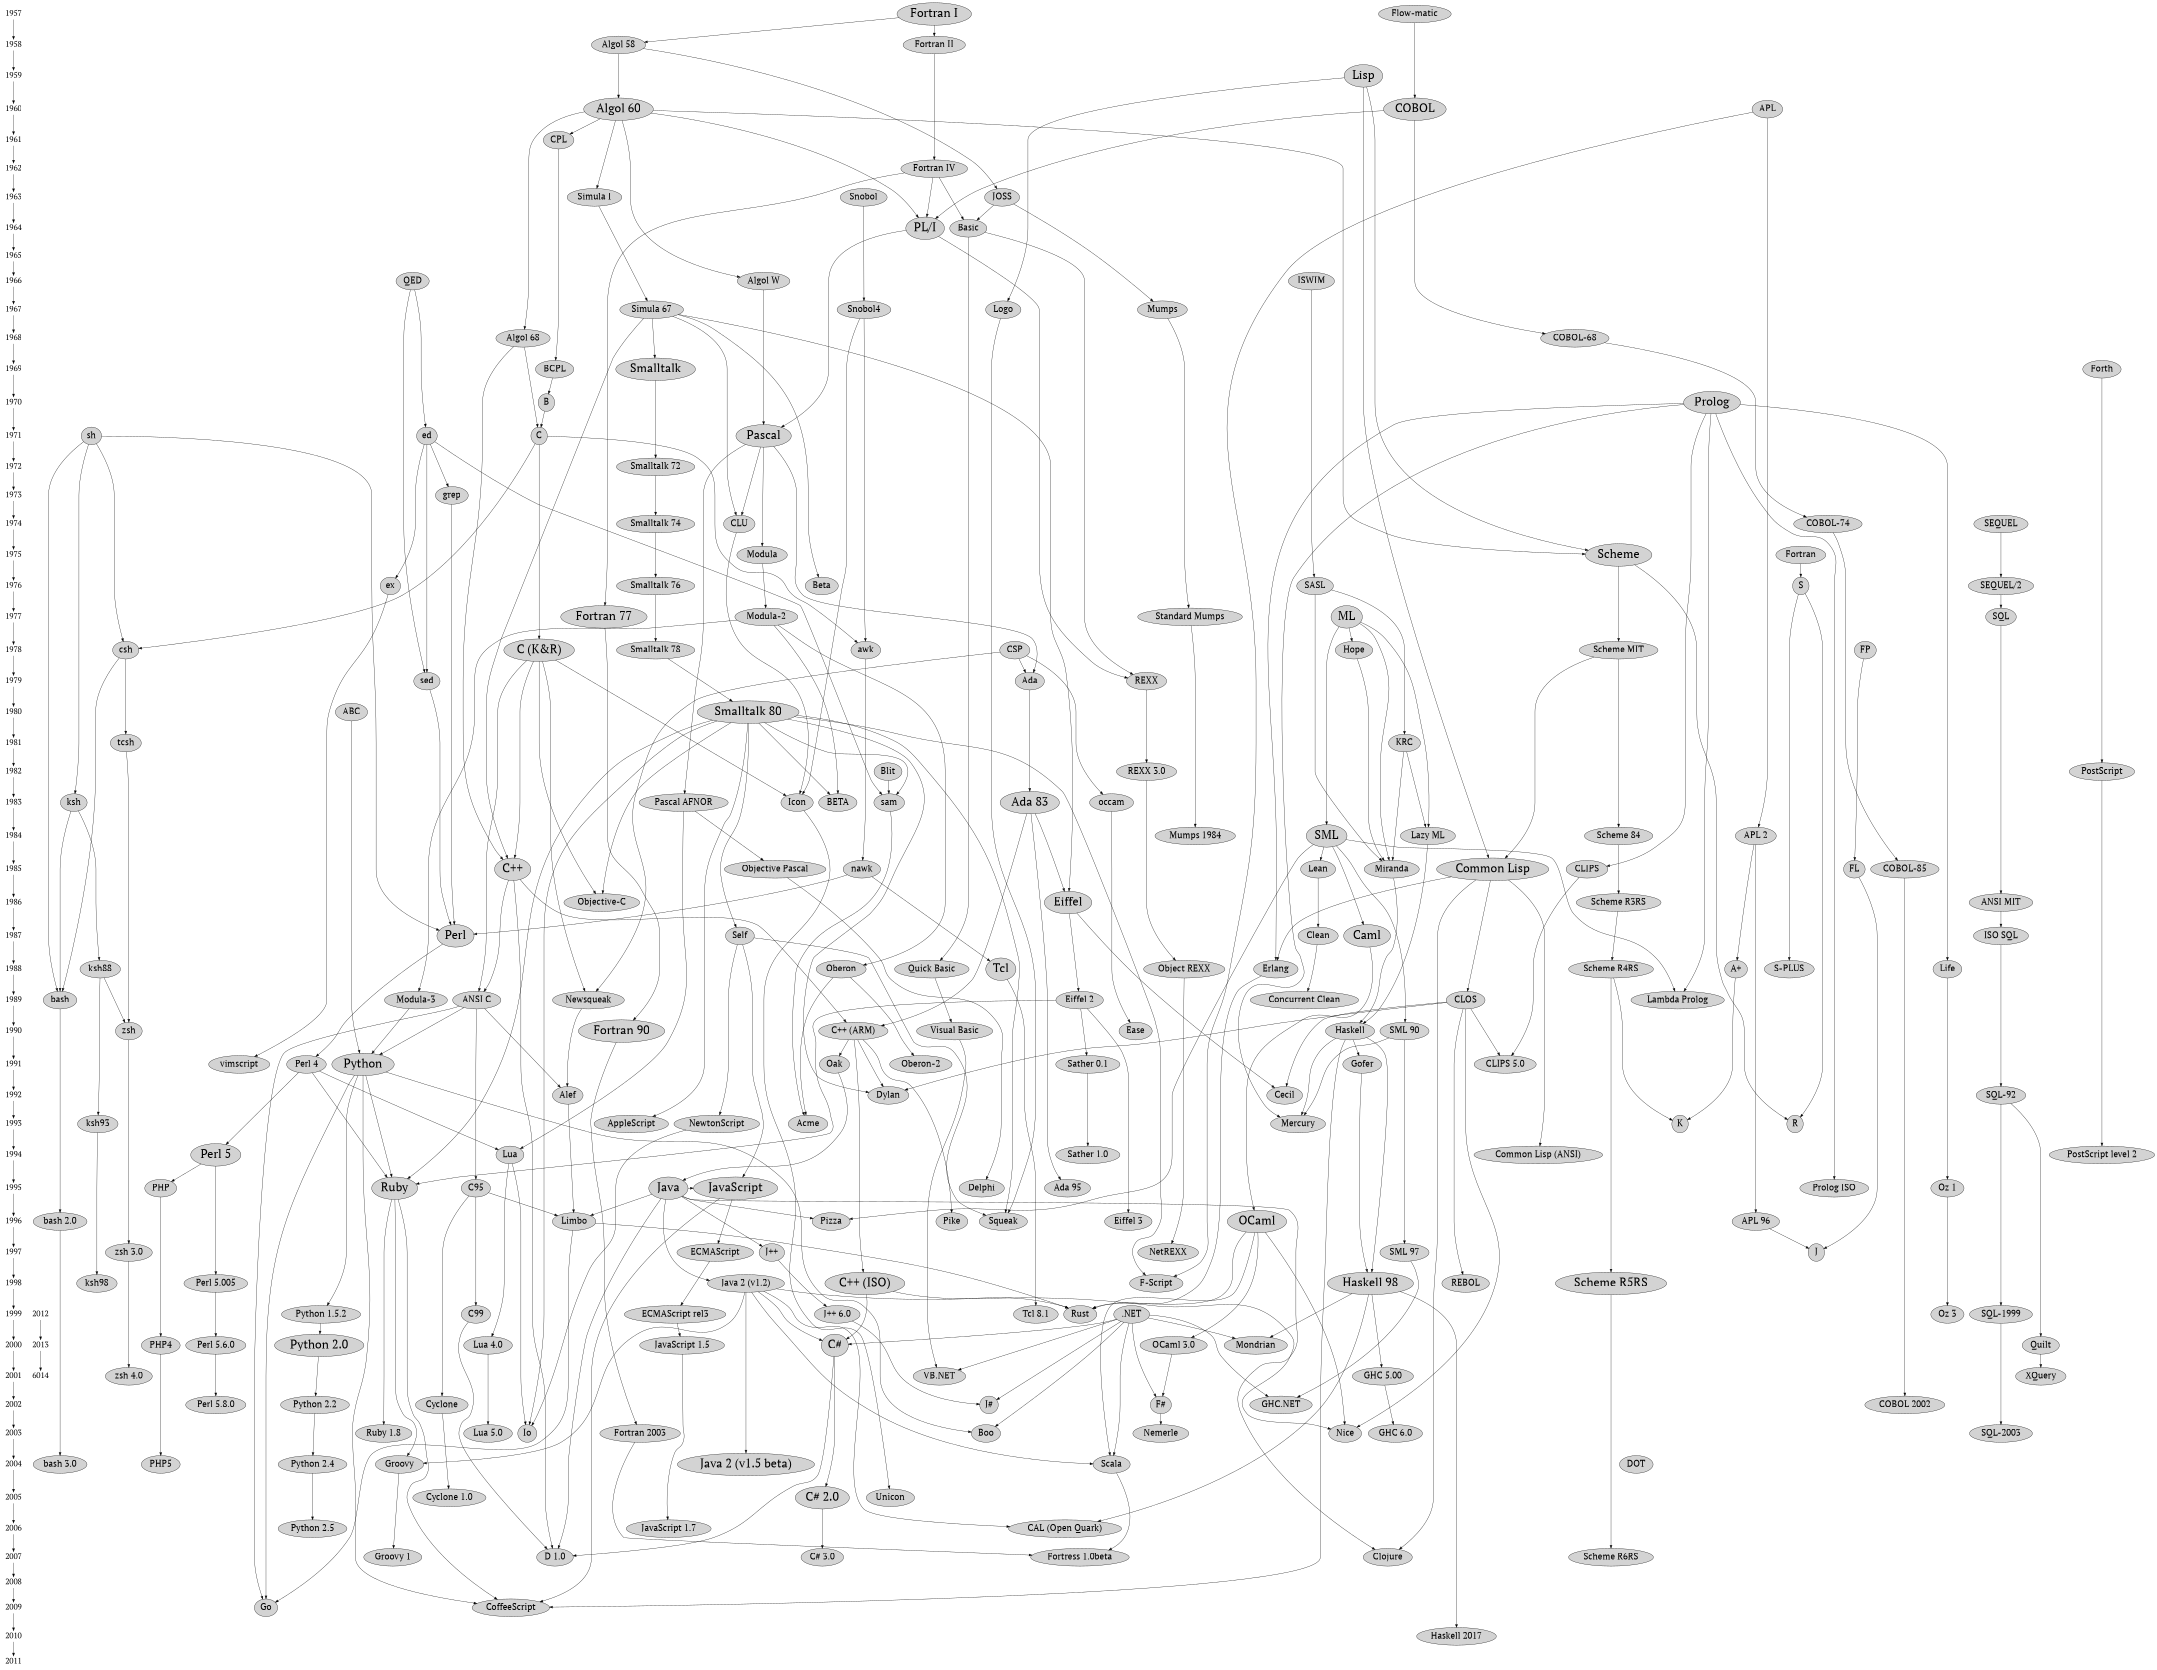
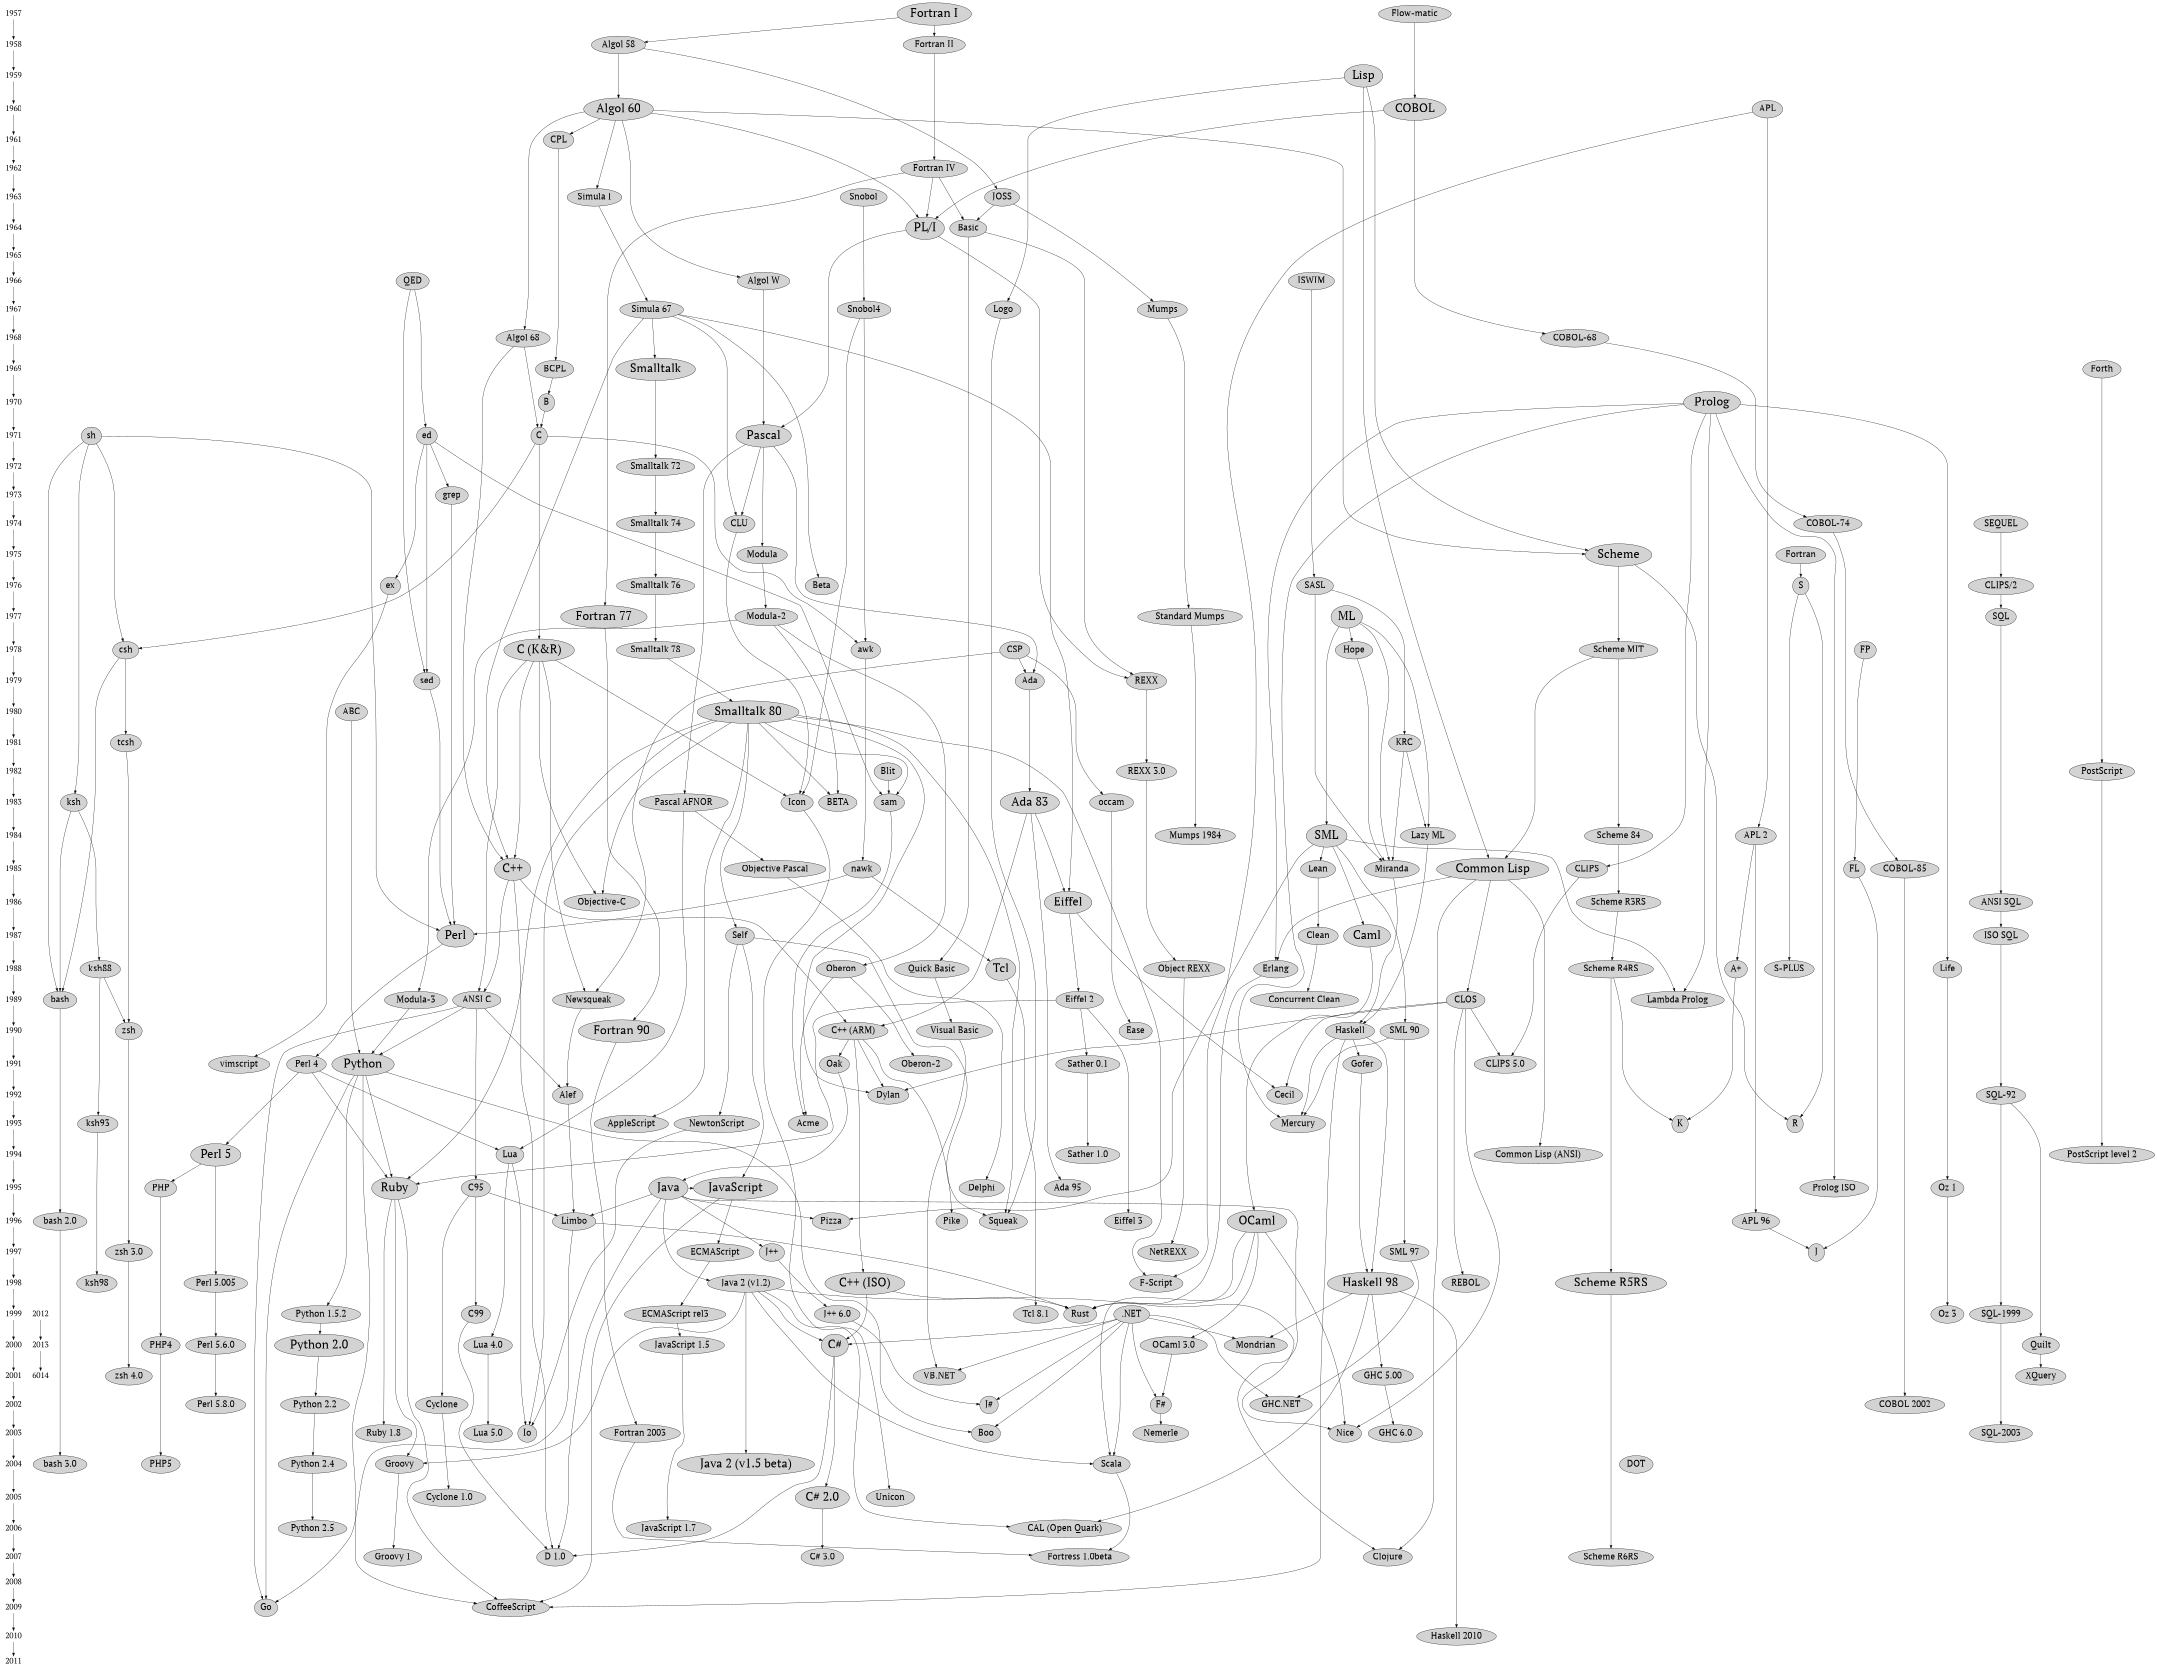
node "SEQUEL/2": label "SEQUEL/2" -> "CLIPS/2"
node "ANSI MIT": label "ANSI MIT" -> "ANSI SQL"
node "Haskell 2017": label "Haskell 2017" -> "Haskell 2010"
